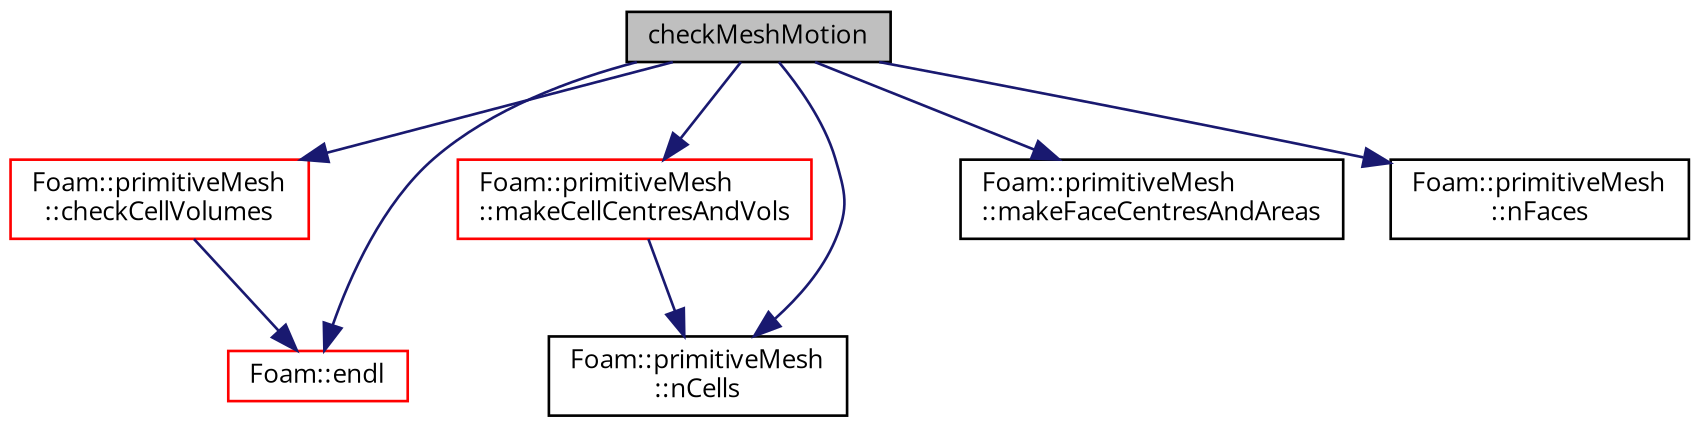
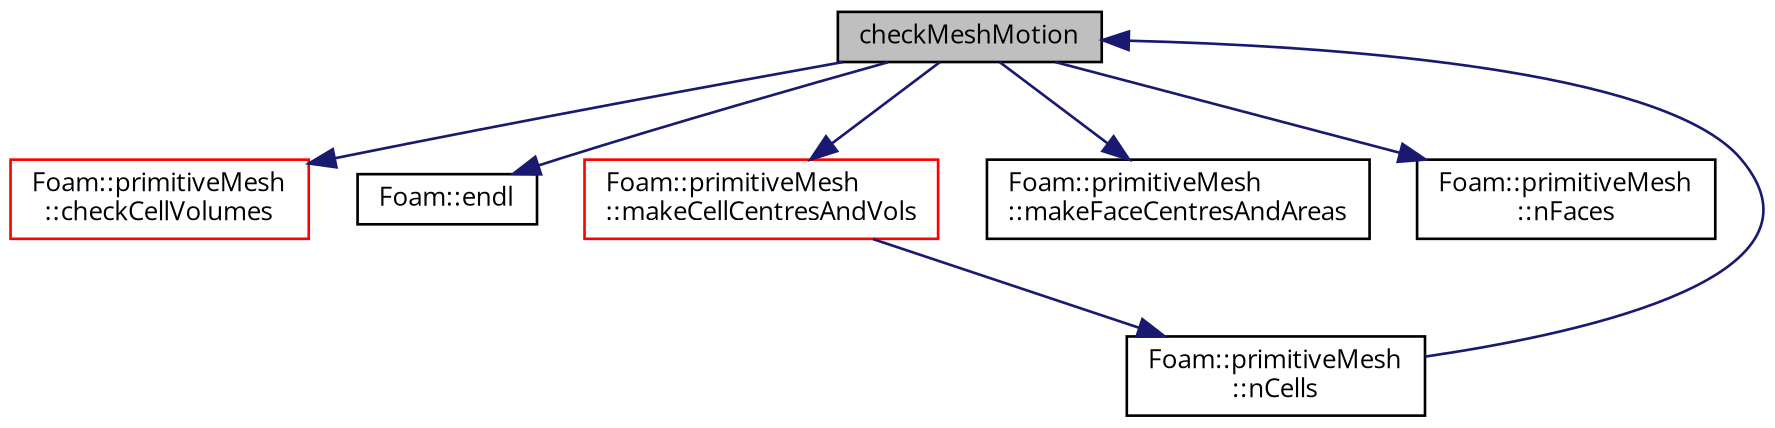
edge "checkMeshMotion" -> "Foam::primitiveMesh ::nCells": reversed
edge "Foam::primitiveMesh ::checkCellVolumes" -> "Foam::endl": removed
node "Foam::endl": color red -> black
